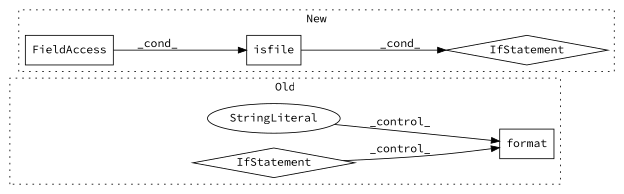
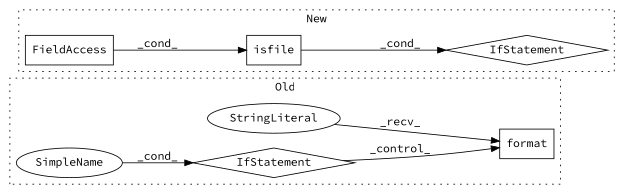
edge "StringLiteral" -> "format": label "_control_" -> "_recv_"
node "SimpleName": added
